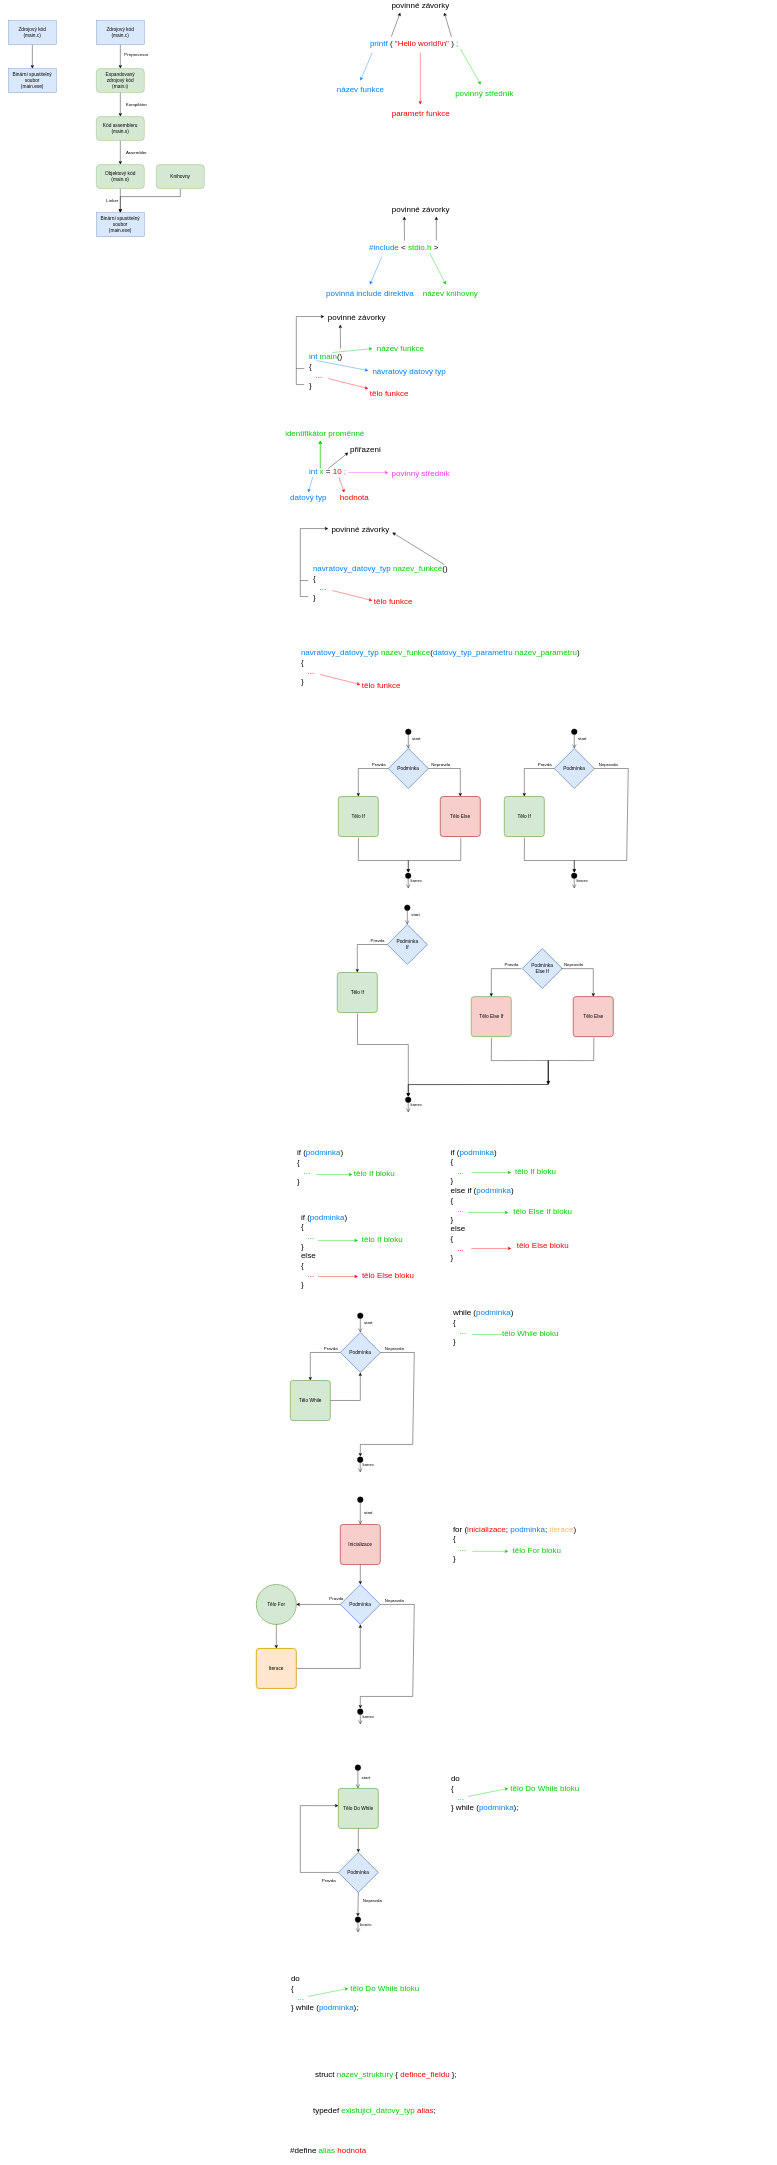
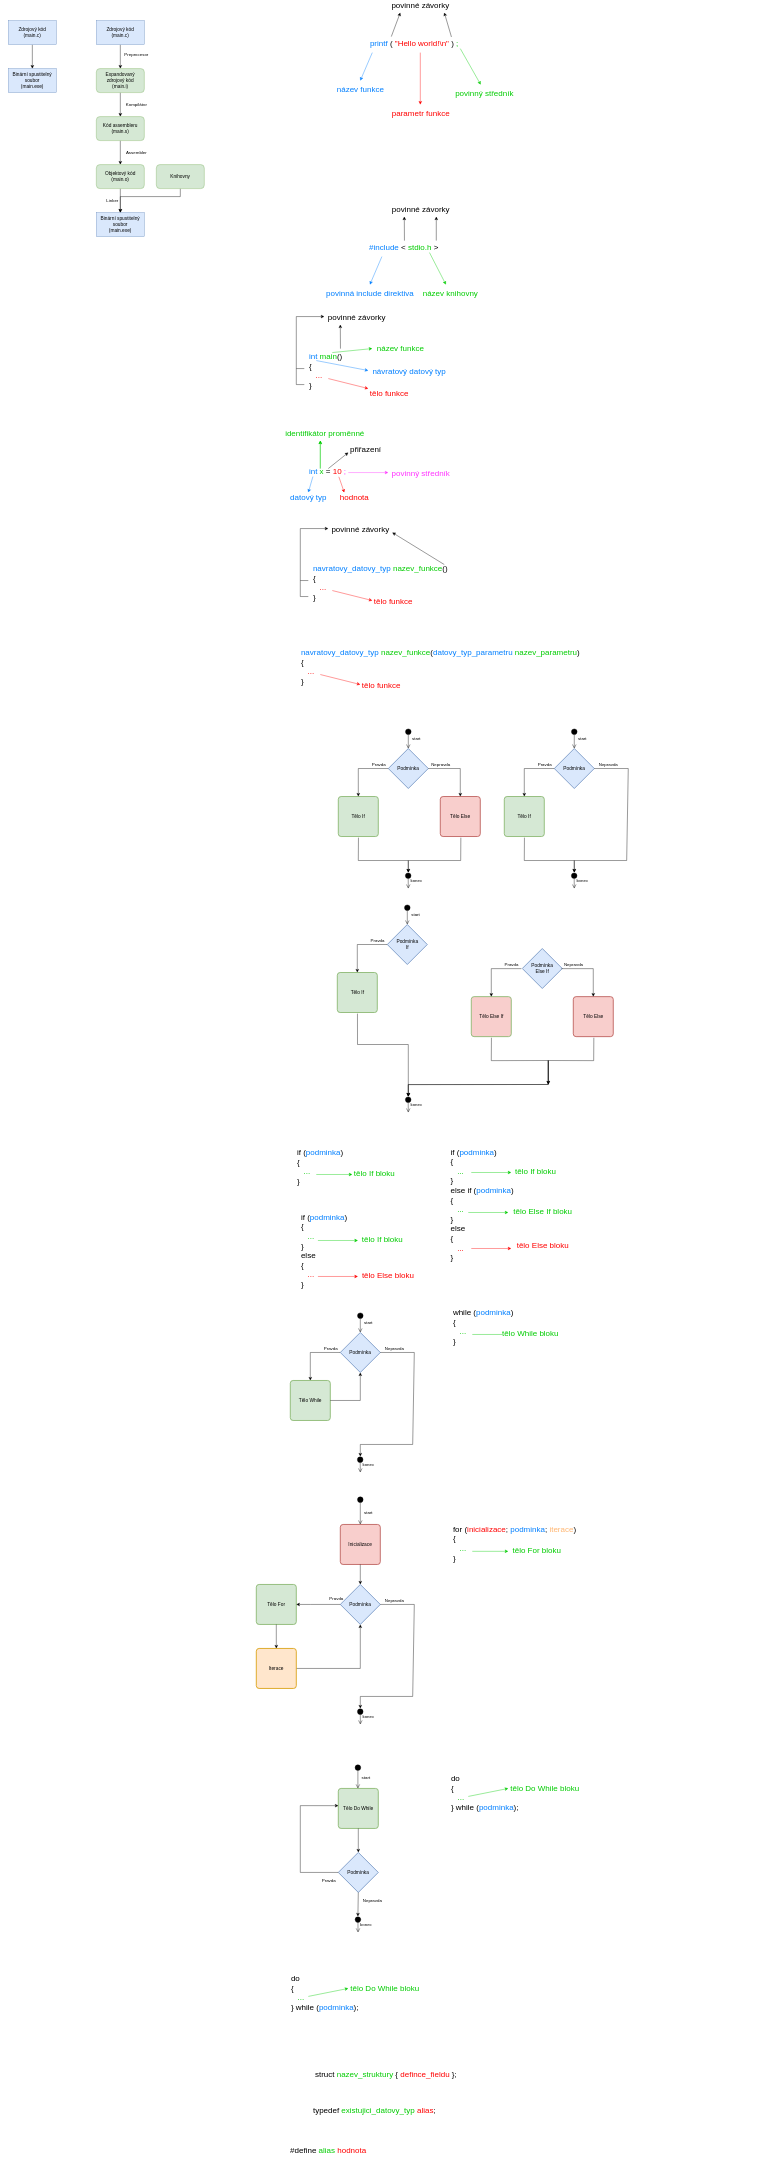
node "Tělo For": shape ellipse -> rounded rectangle
